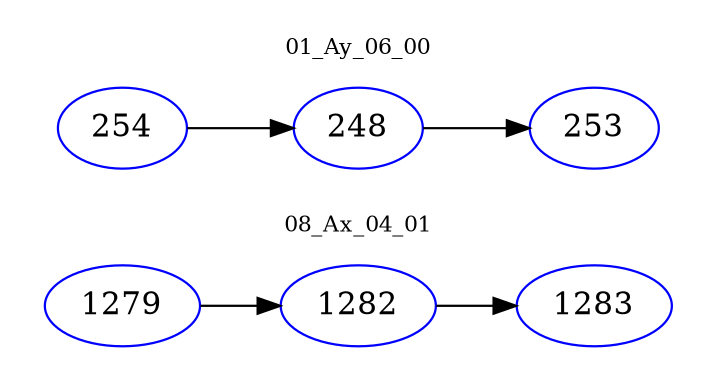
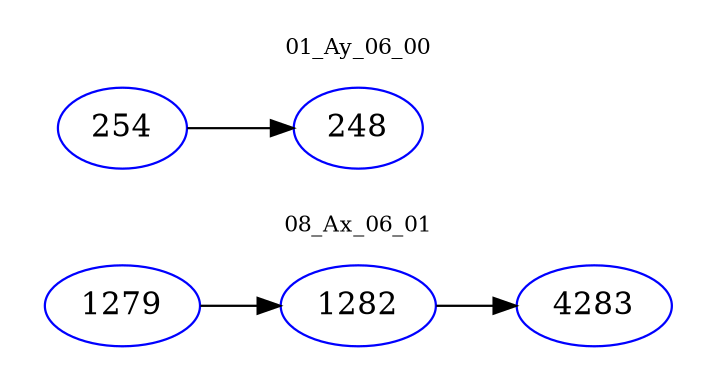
node "253": removed
cluster "08_Ax_04_01": label "08_Ax_04_01" -> "08_Ax_06_01"
node "1283": label "1283" -> "4283"
